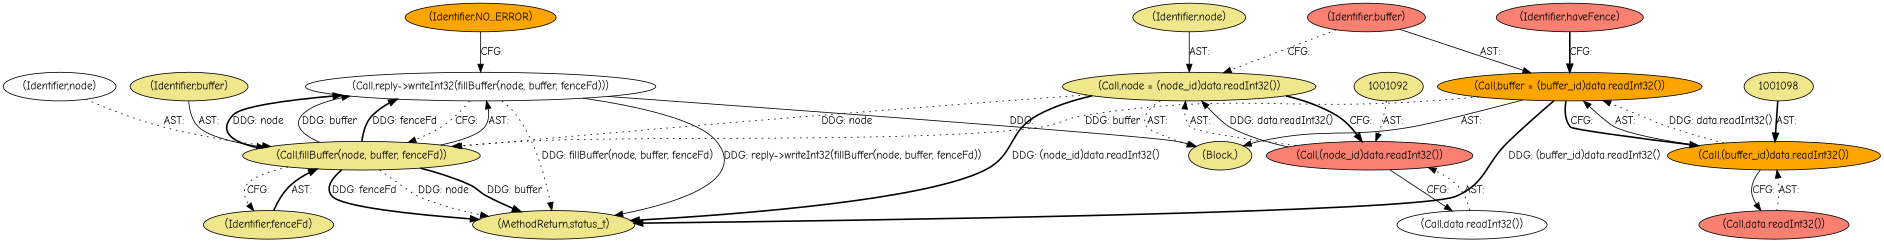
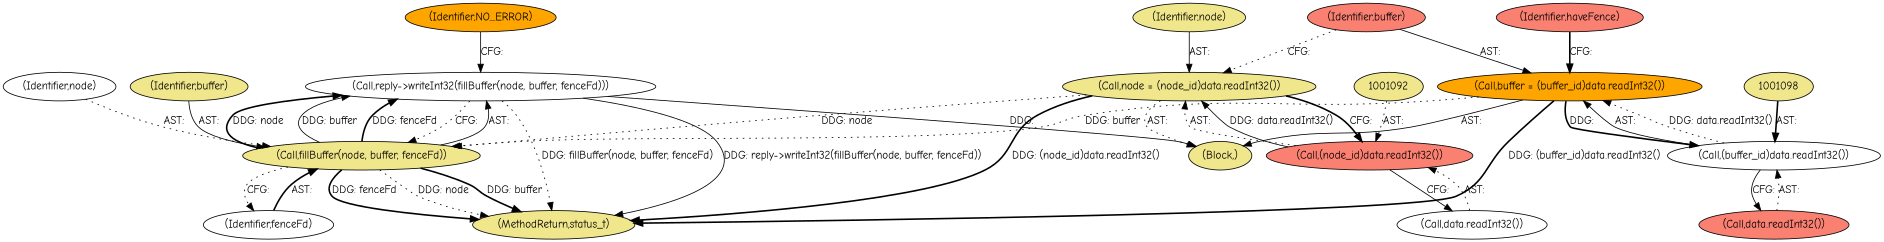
edge "(Call,buffer = (buffer_id)data.readInt32())" -> "(Call,(buffer_id)data.readInt32())": label "CFG: " -> "DDG: "
node "(Call,(buffer_id)data.readInt32())": fillcolor orange -> white
node "(Identifier,fenceFd)": fillcolor khaki -> white
